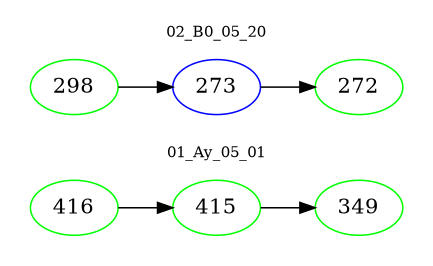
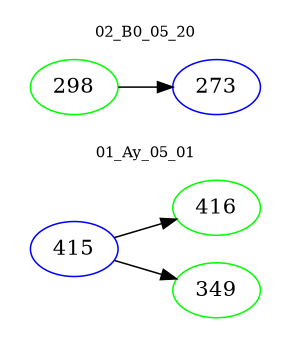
node "272": removed
edge "416" -> "415": reversed
node "415": color green -> blue
